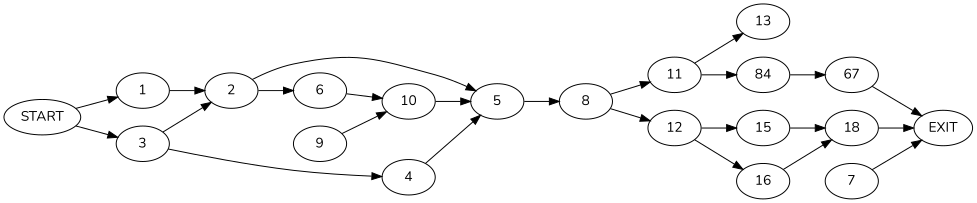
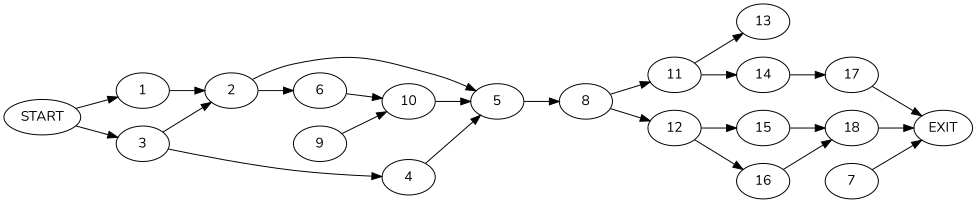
node "84": label "84" -> "14"
node "67": label "67" -> "17"
